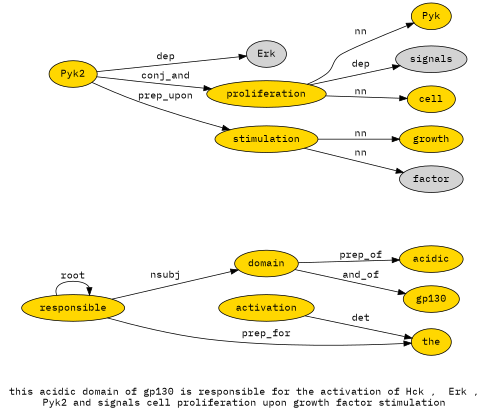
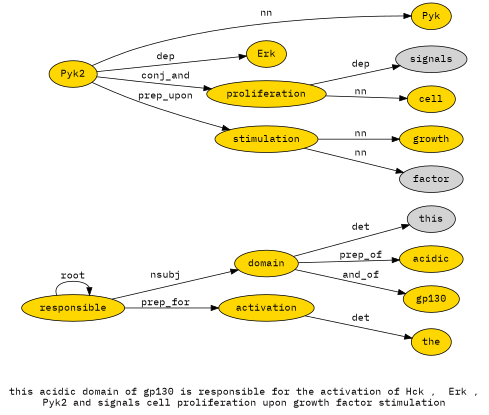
edge "proliferation" -> "Pyk": now "Pyk2" -> "Pyk"
node "Erk": fillcolor lightgrey -> gold
node "this": added
edge "responsible" -> "the": now "responsible" -> "activation"
